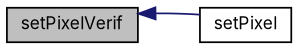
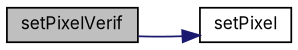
edge "setPixel" -> "setPixelVerif": reversed
